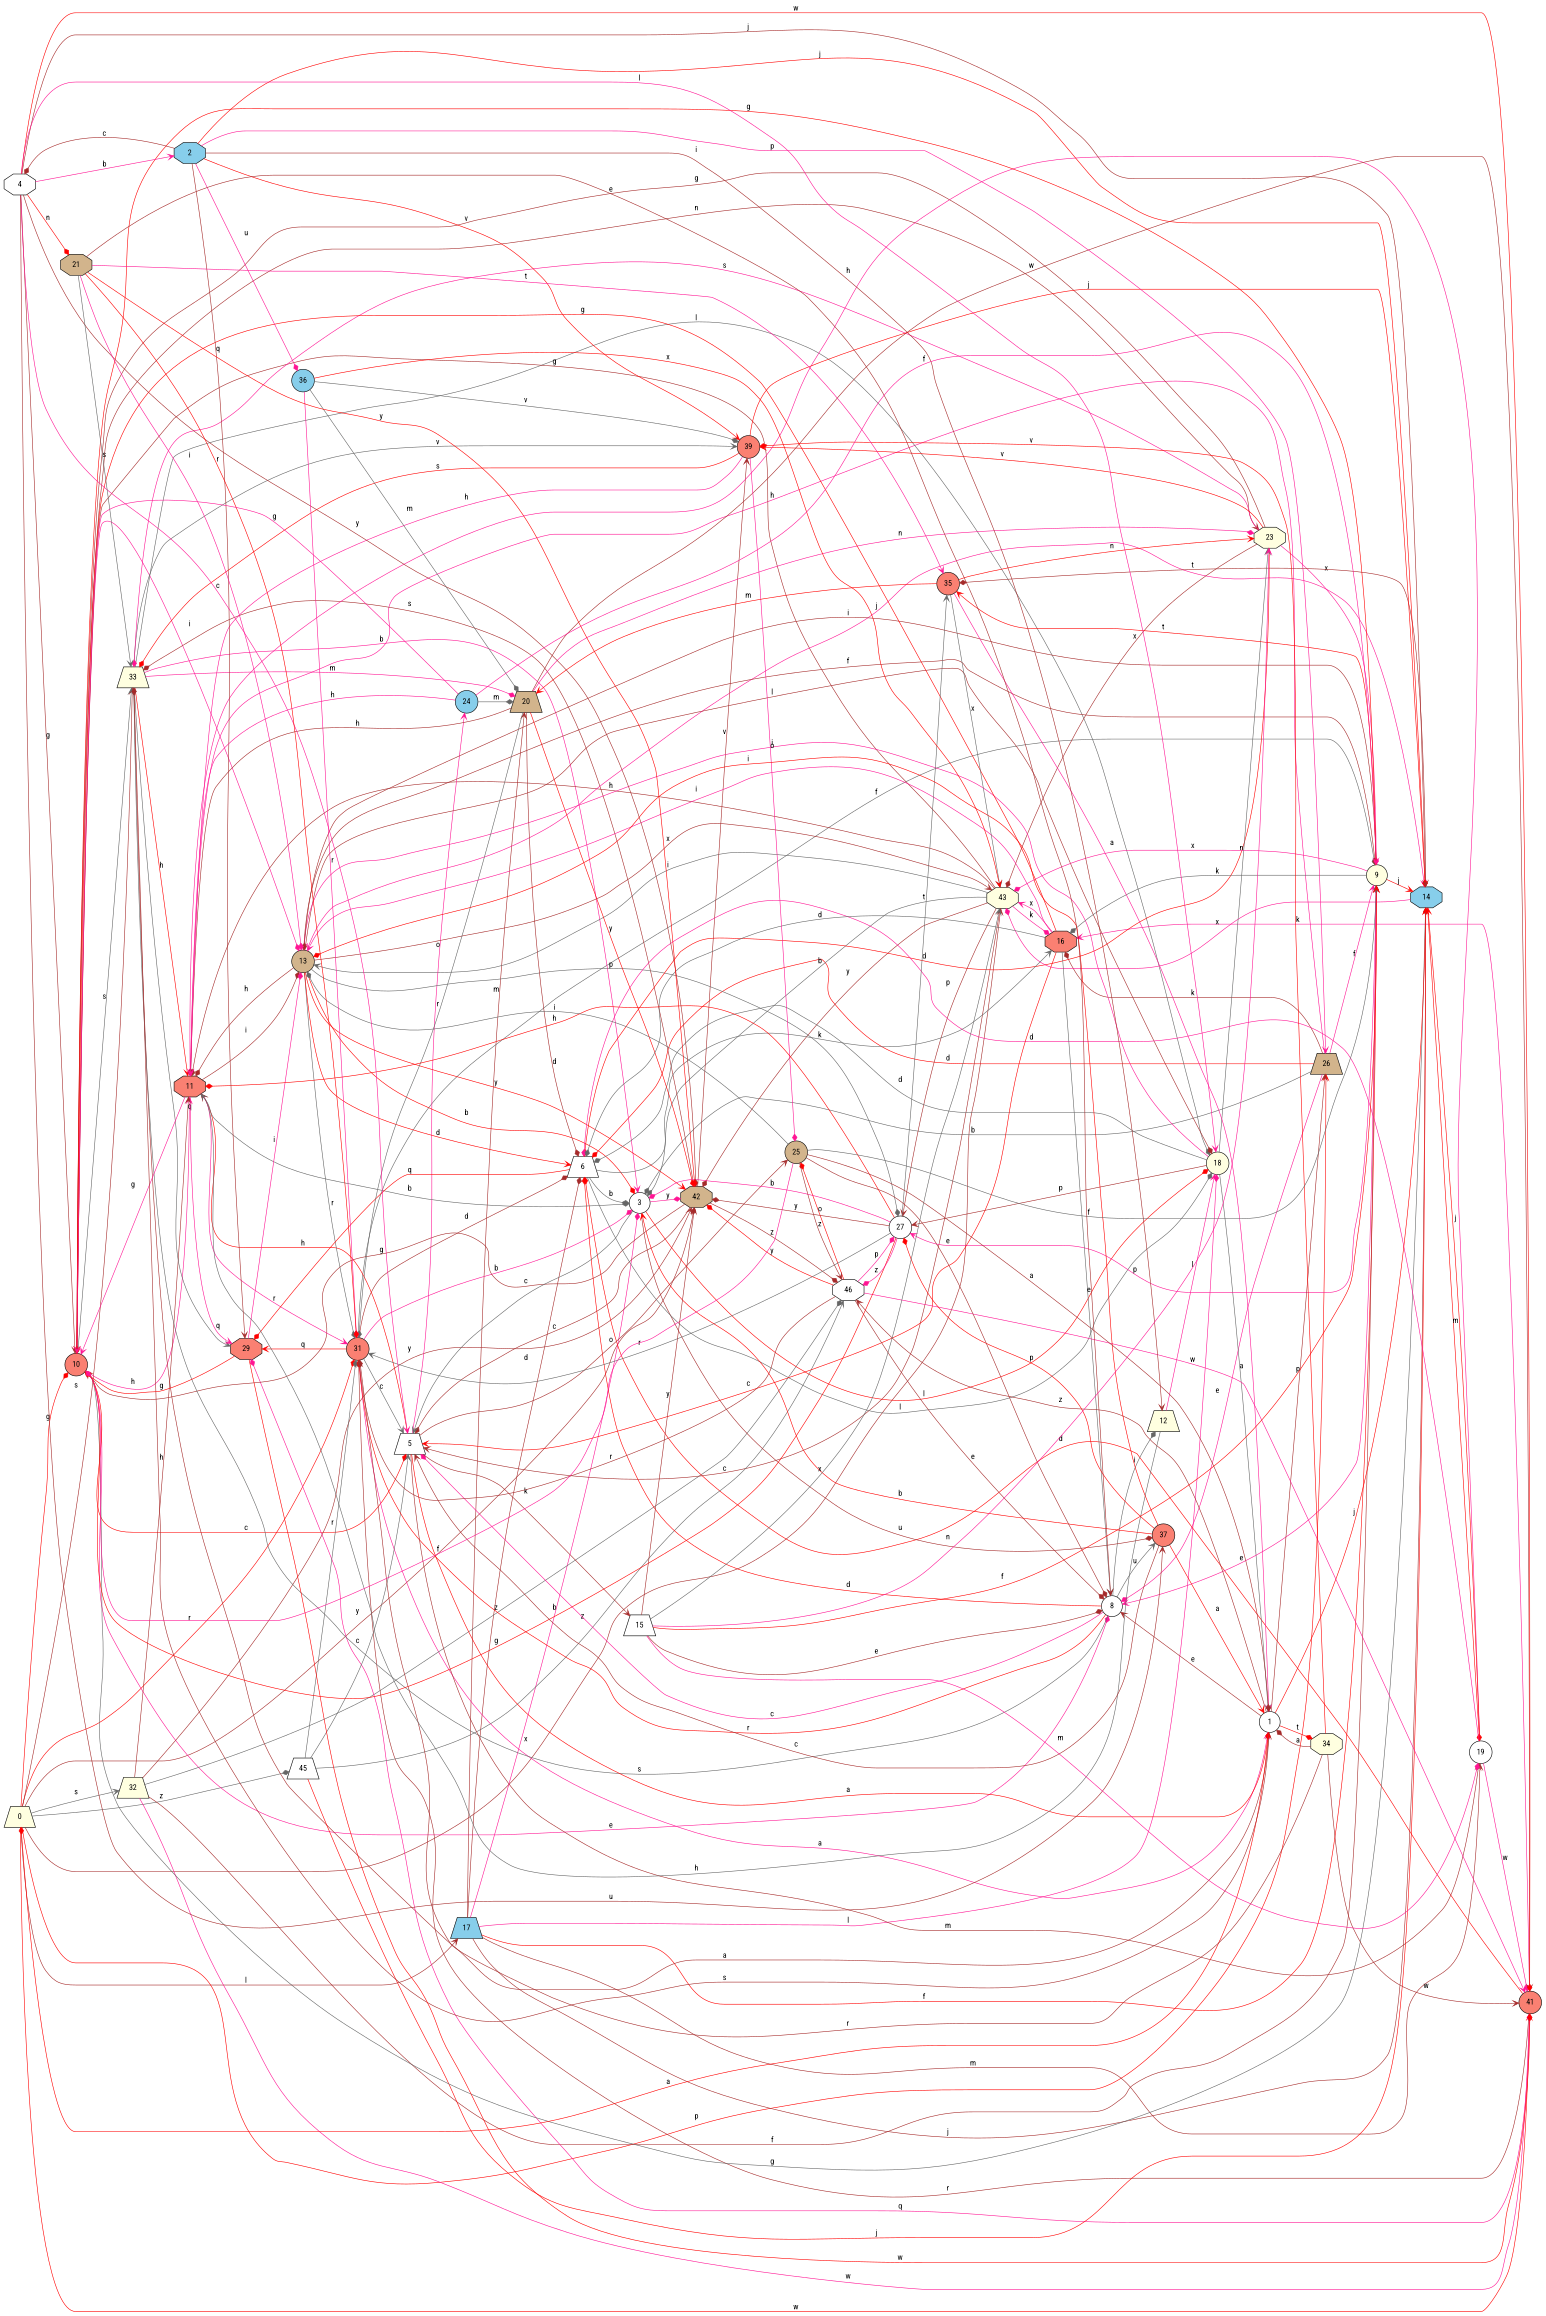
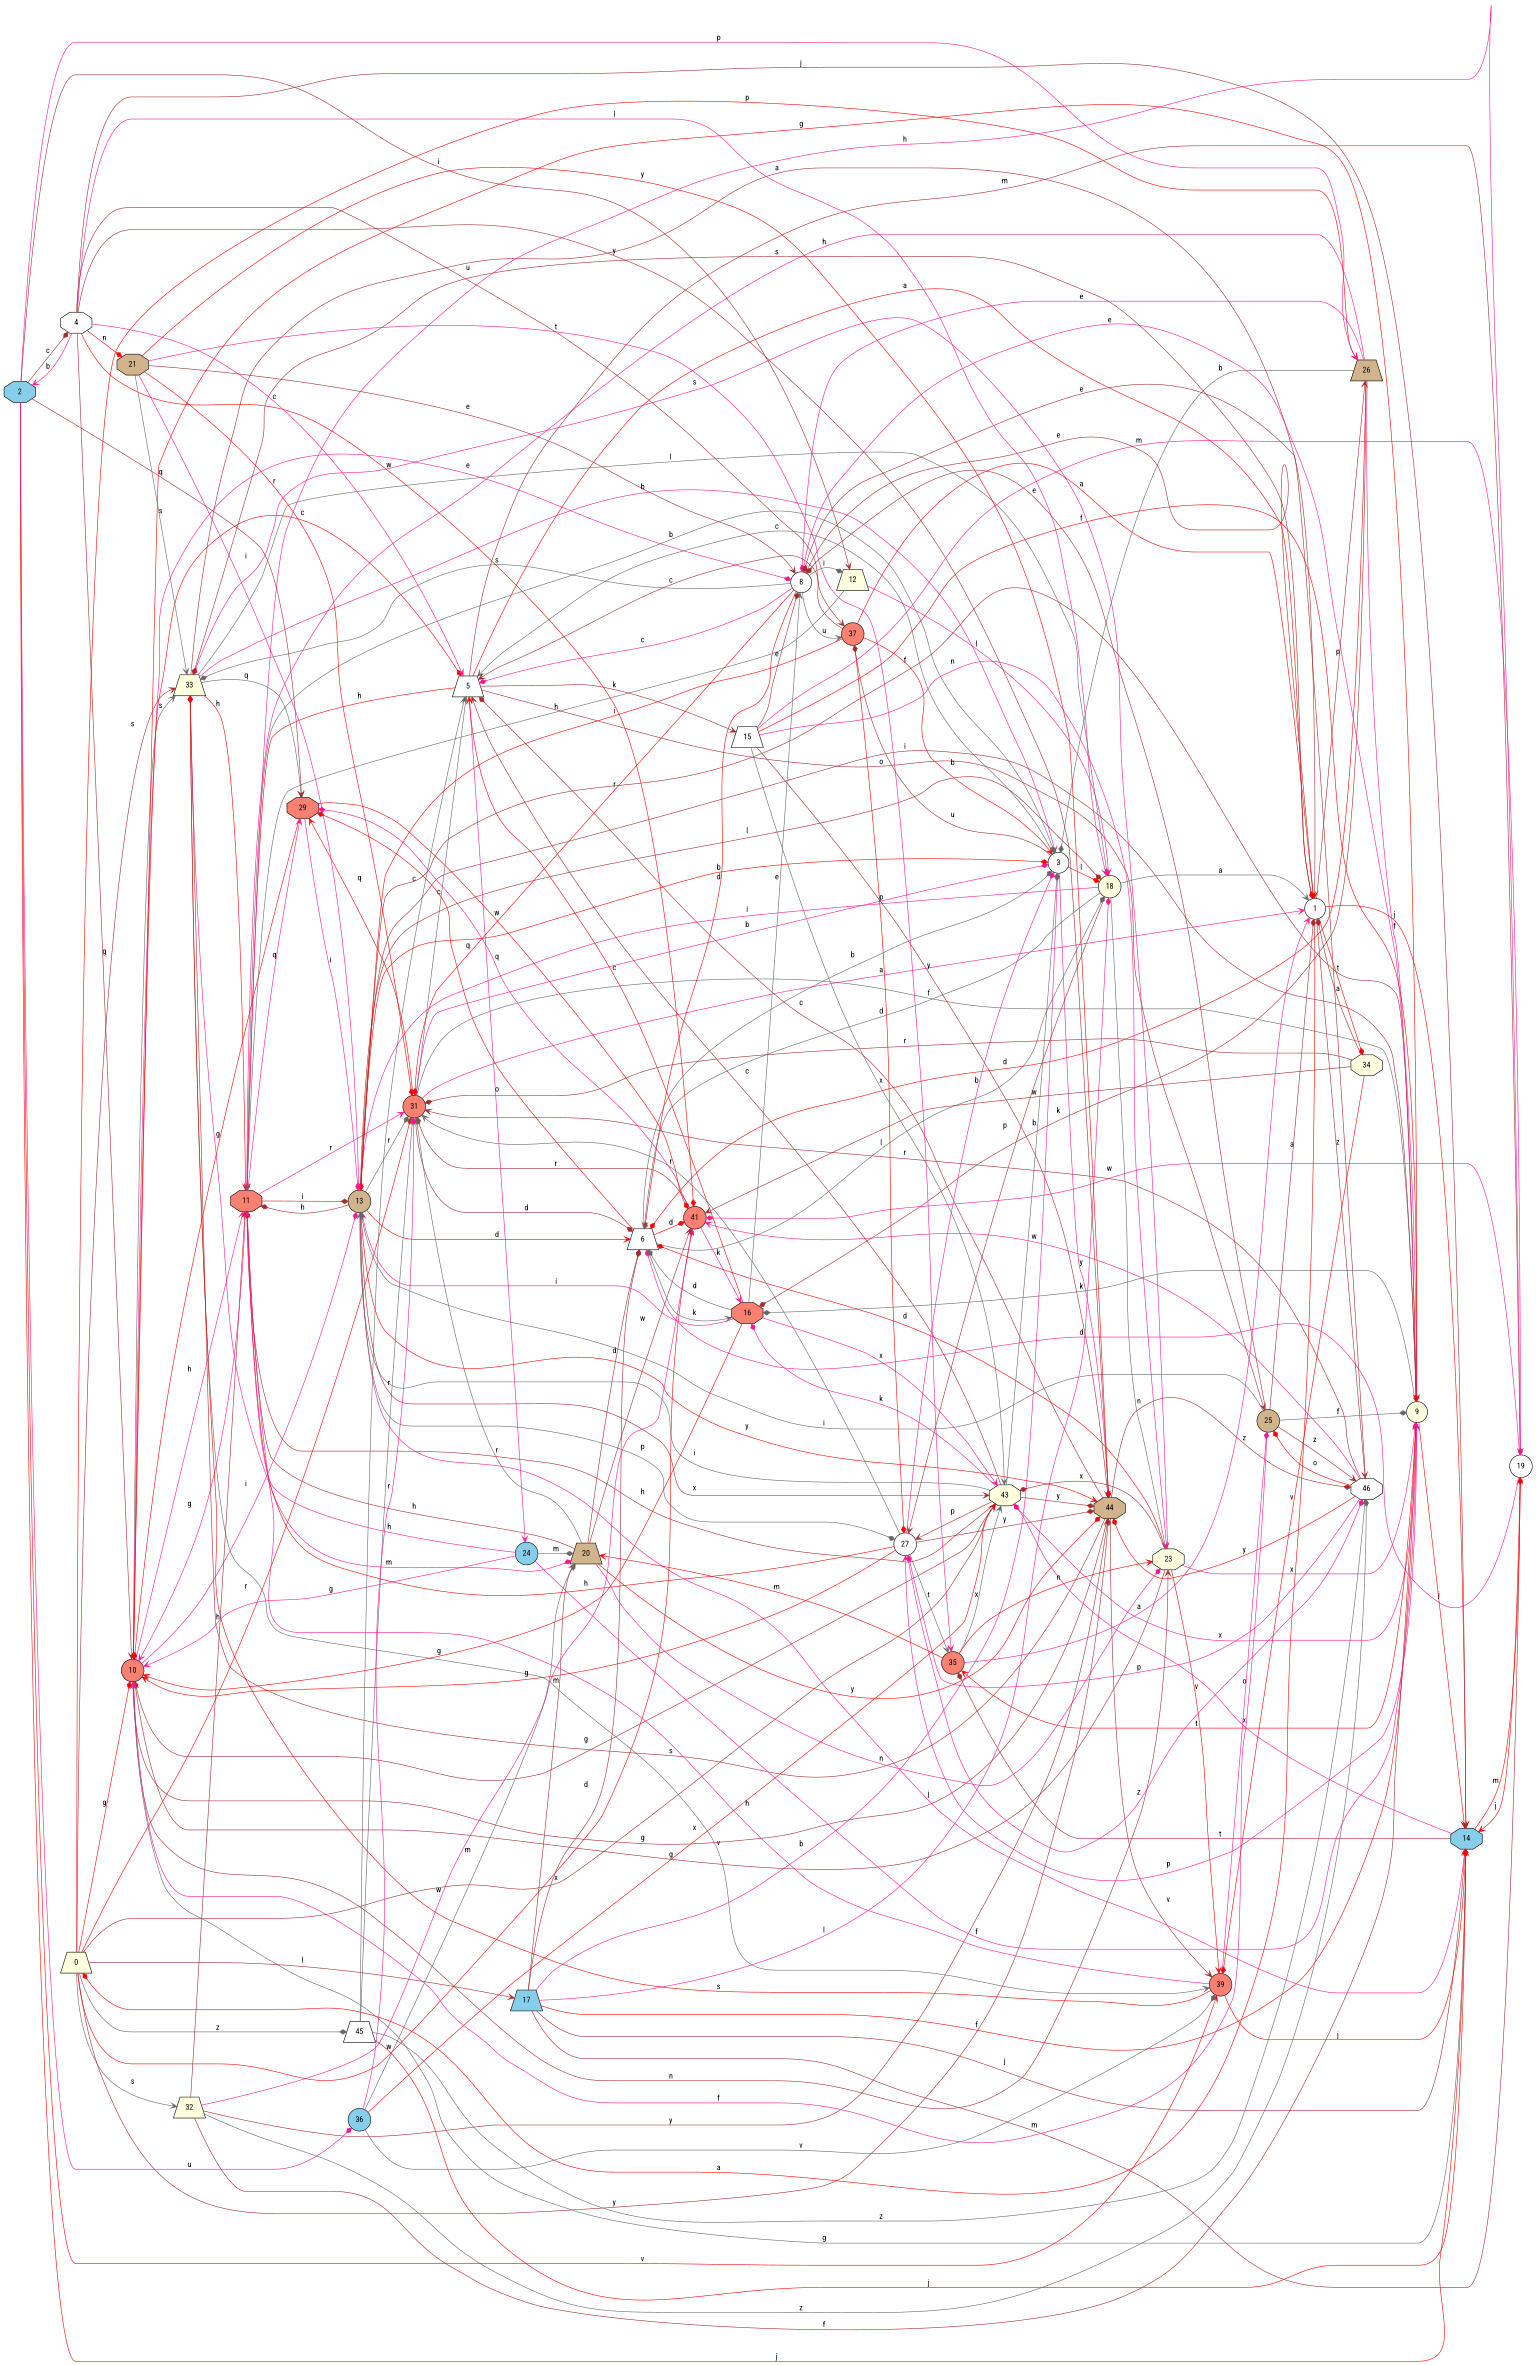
edge "18" -> "6": arrowhead diamond -> vee
node "42": label "42" -> "44"
edge "41" -> "6": reversed
